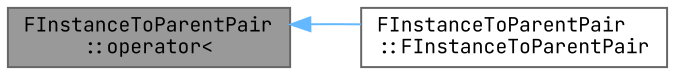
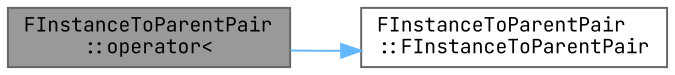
edge "FInstanceToParentPair ::FInstanceToParentPair" -> "FInstanceToParentPair ::operator<": reversed
